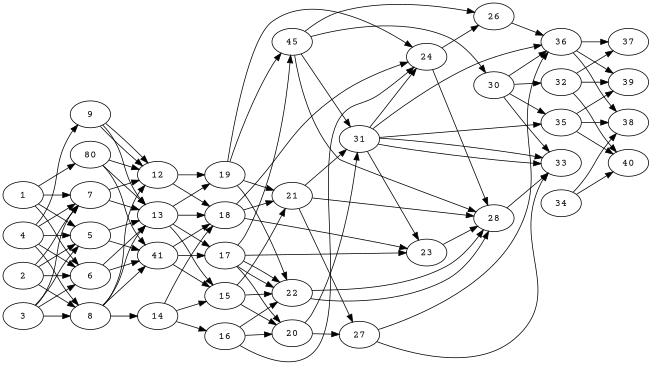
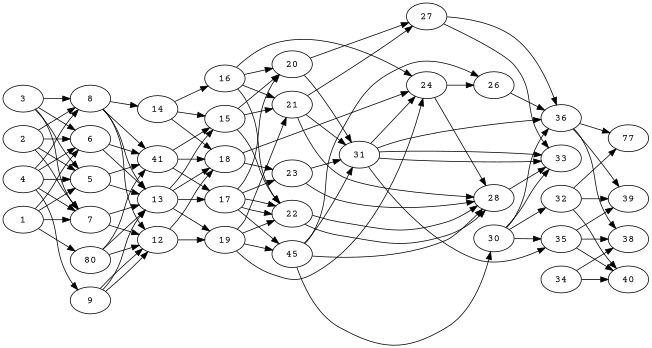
node "37": label "37" -> "77"
edge "31" -> "23": reversed
edge "18" -> "21": now "16" -> "21"
